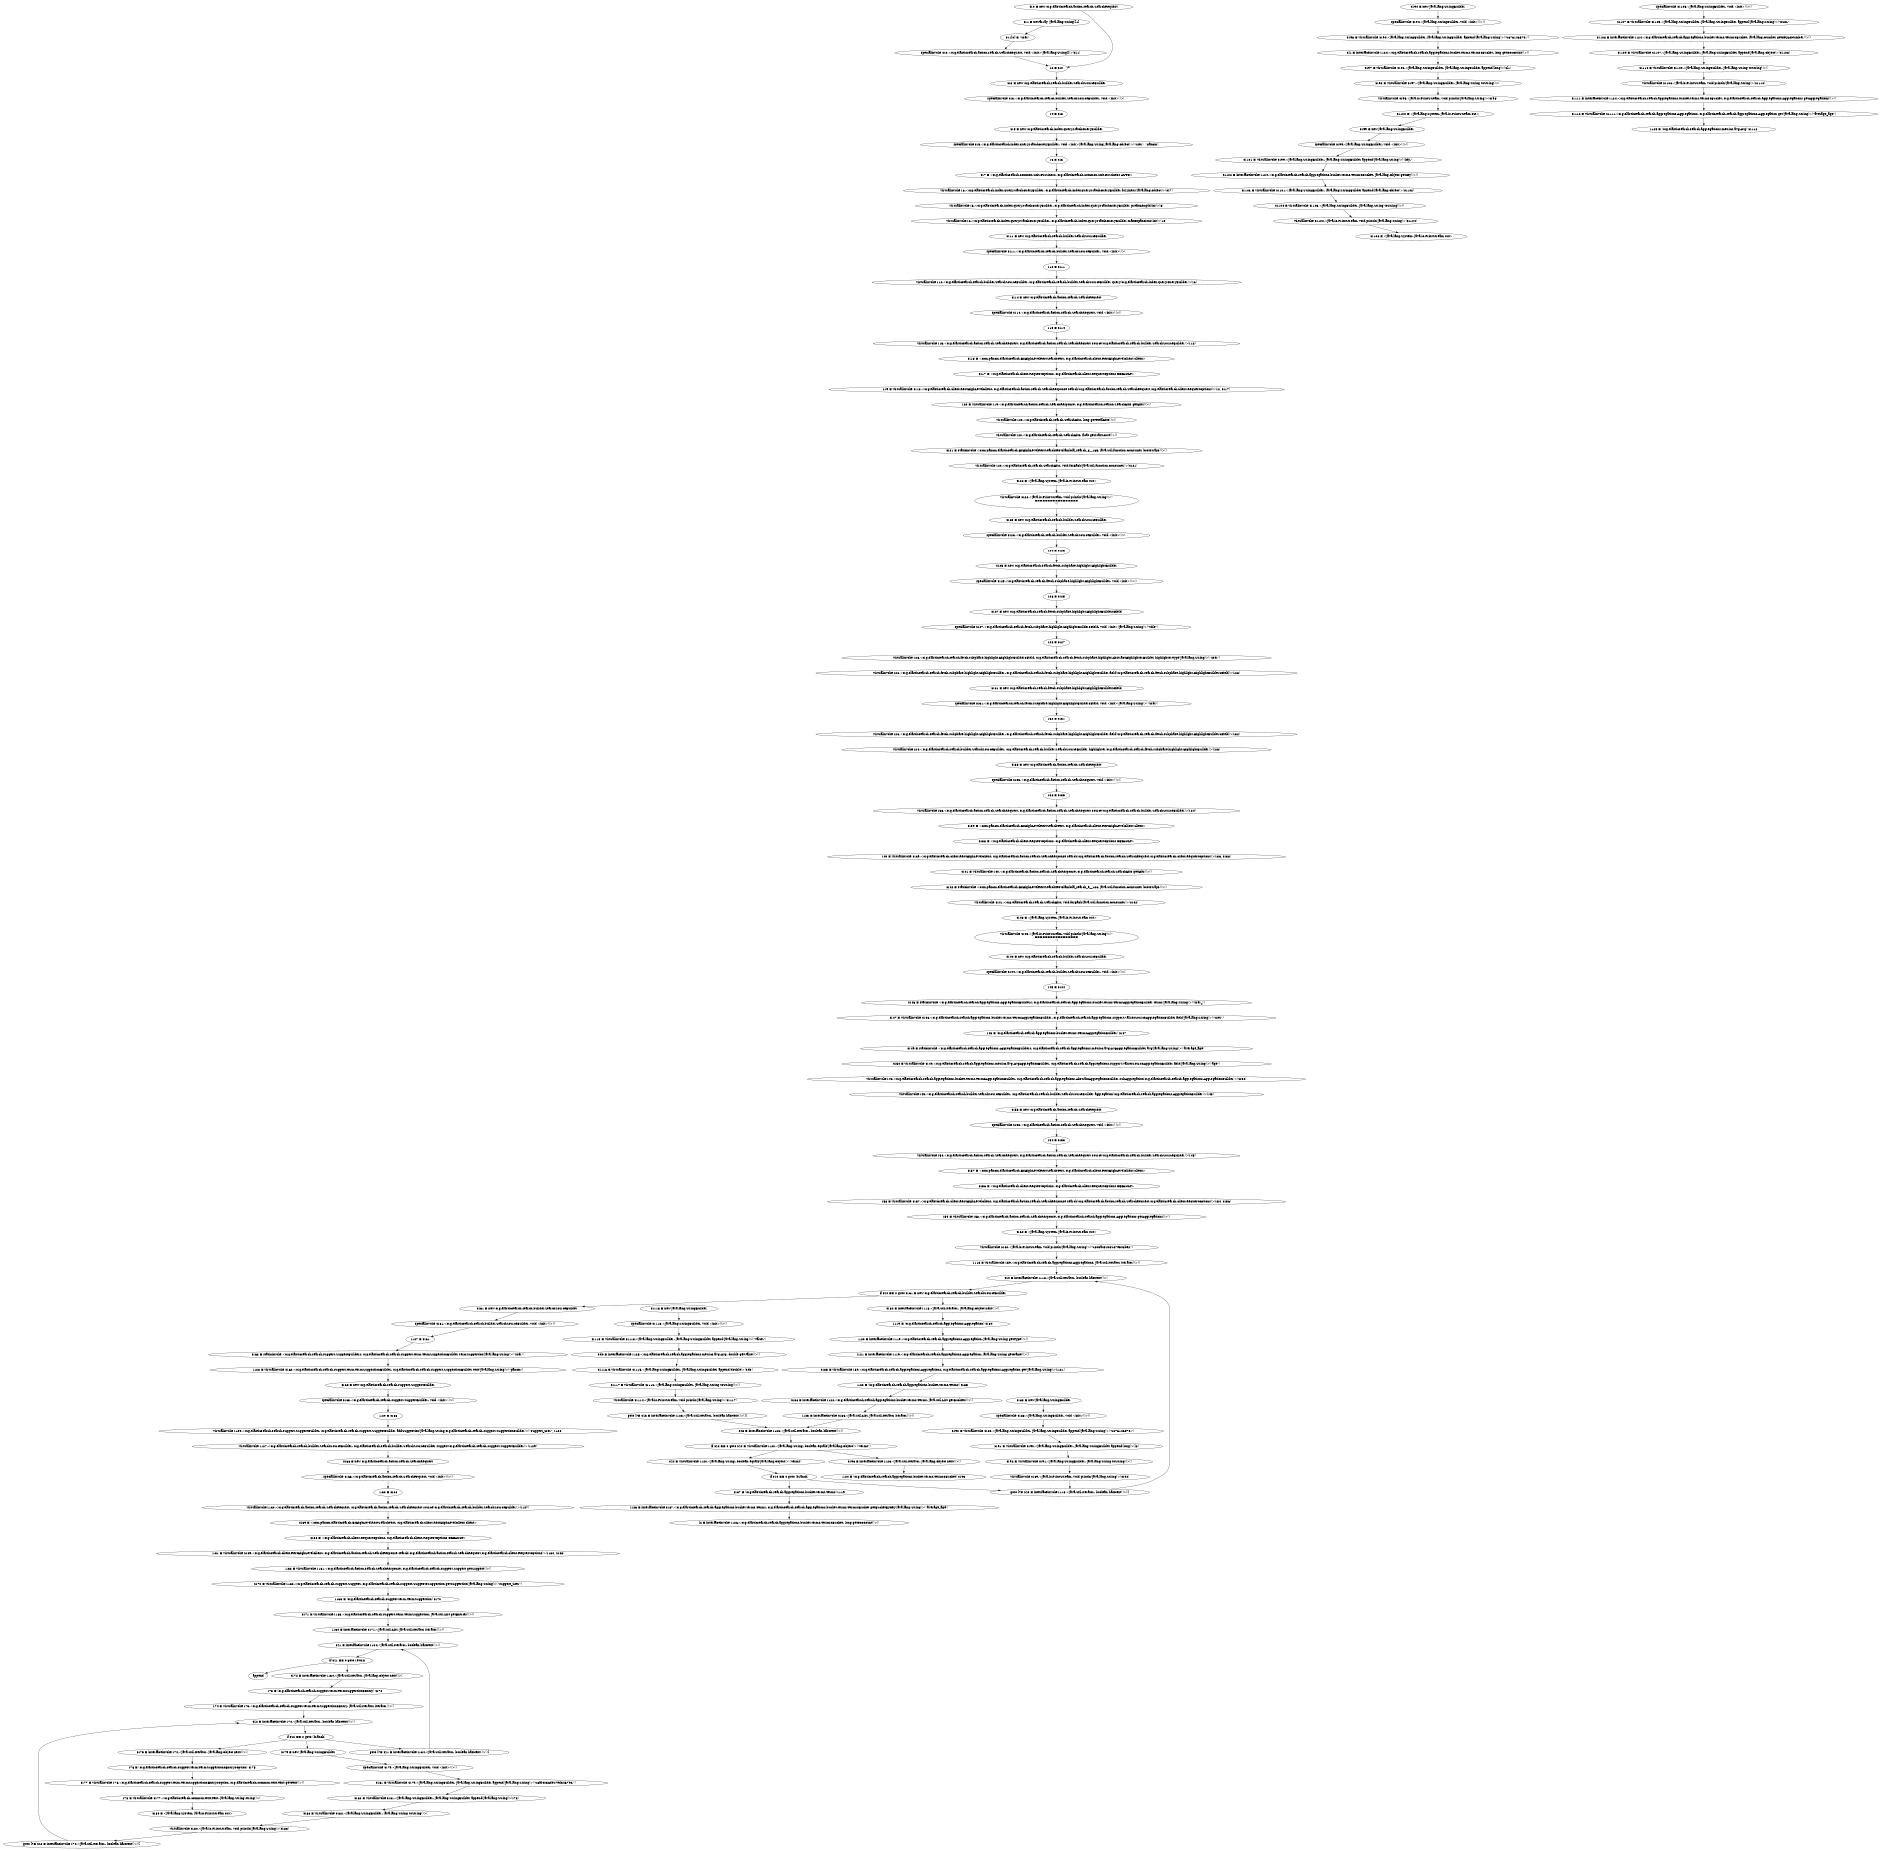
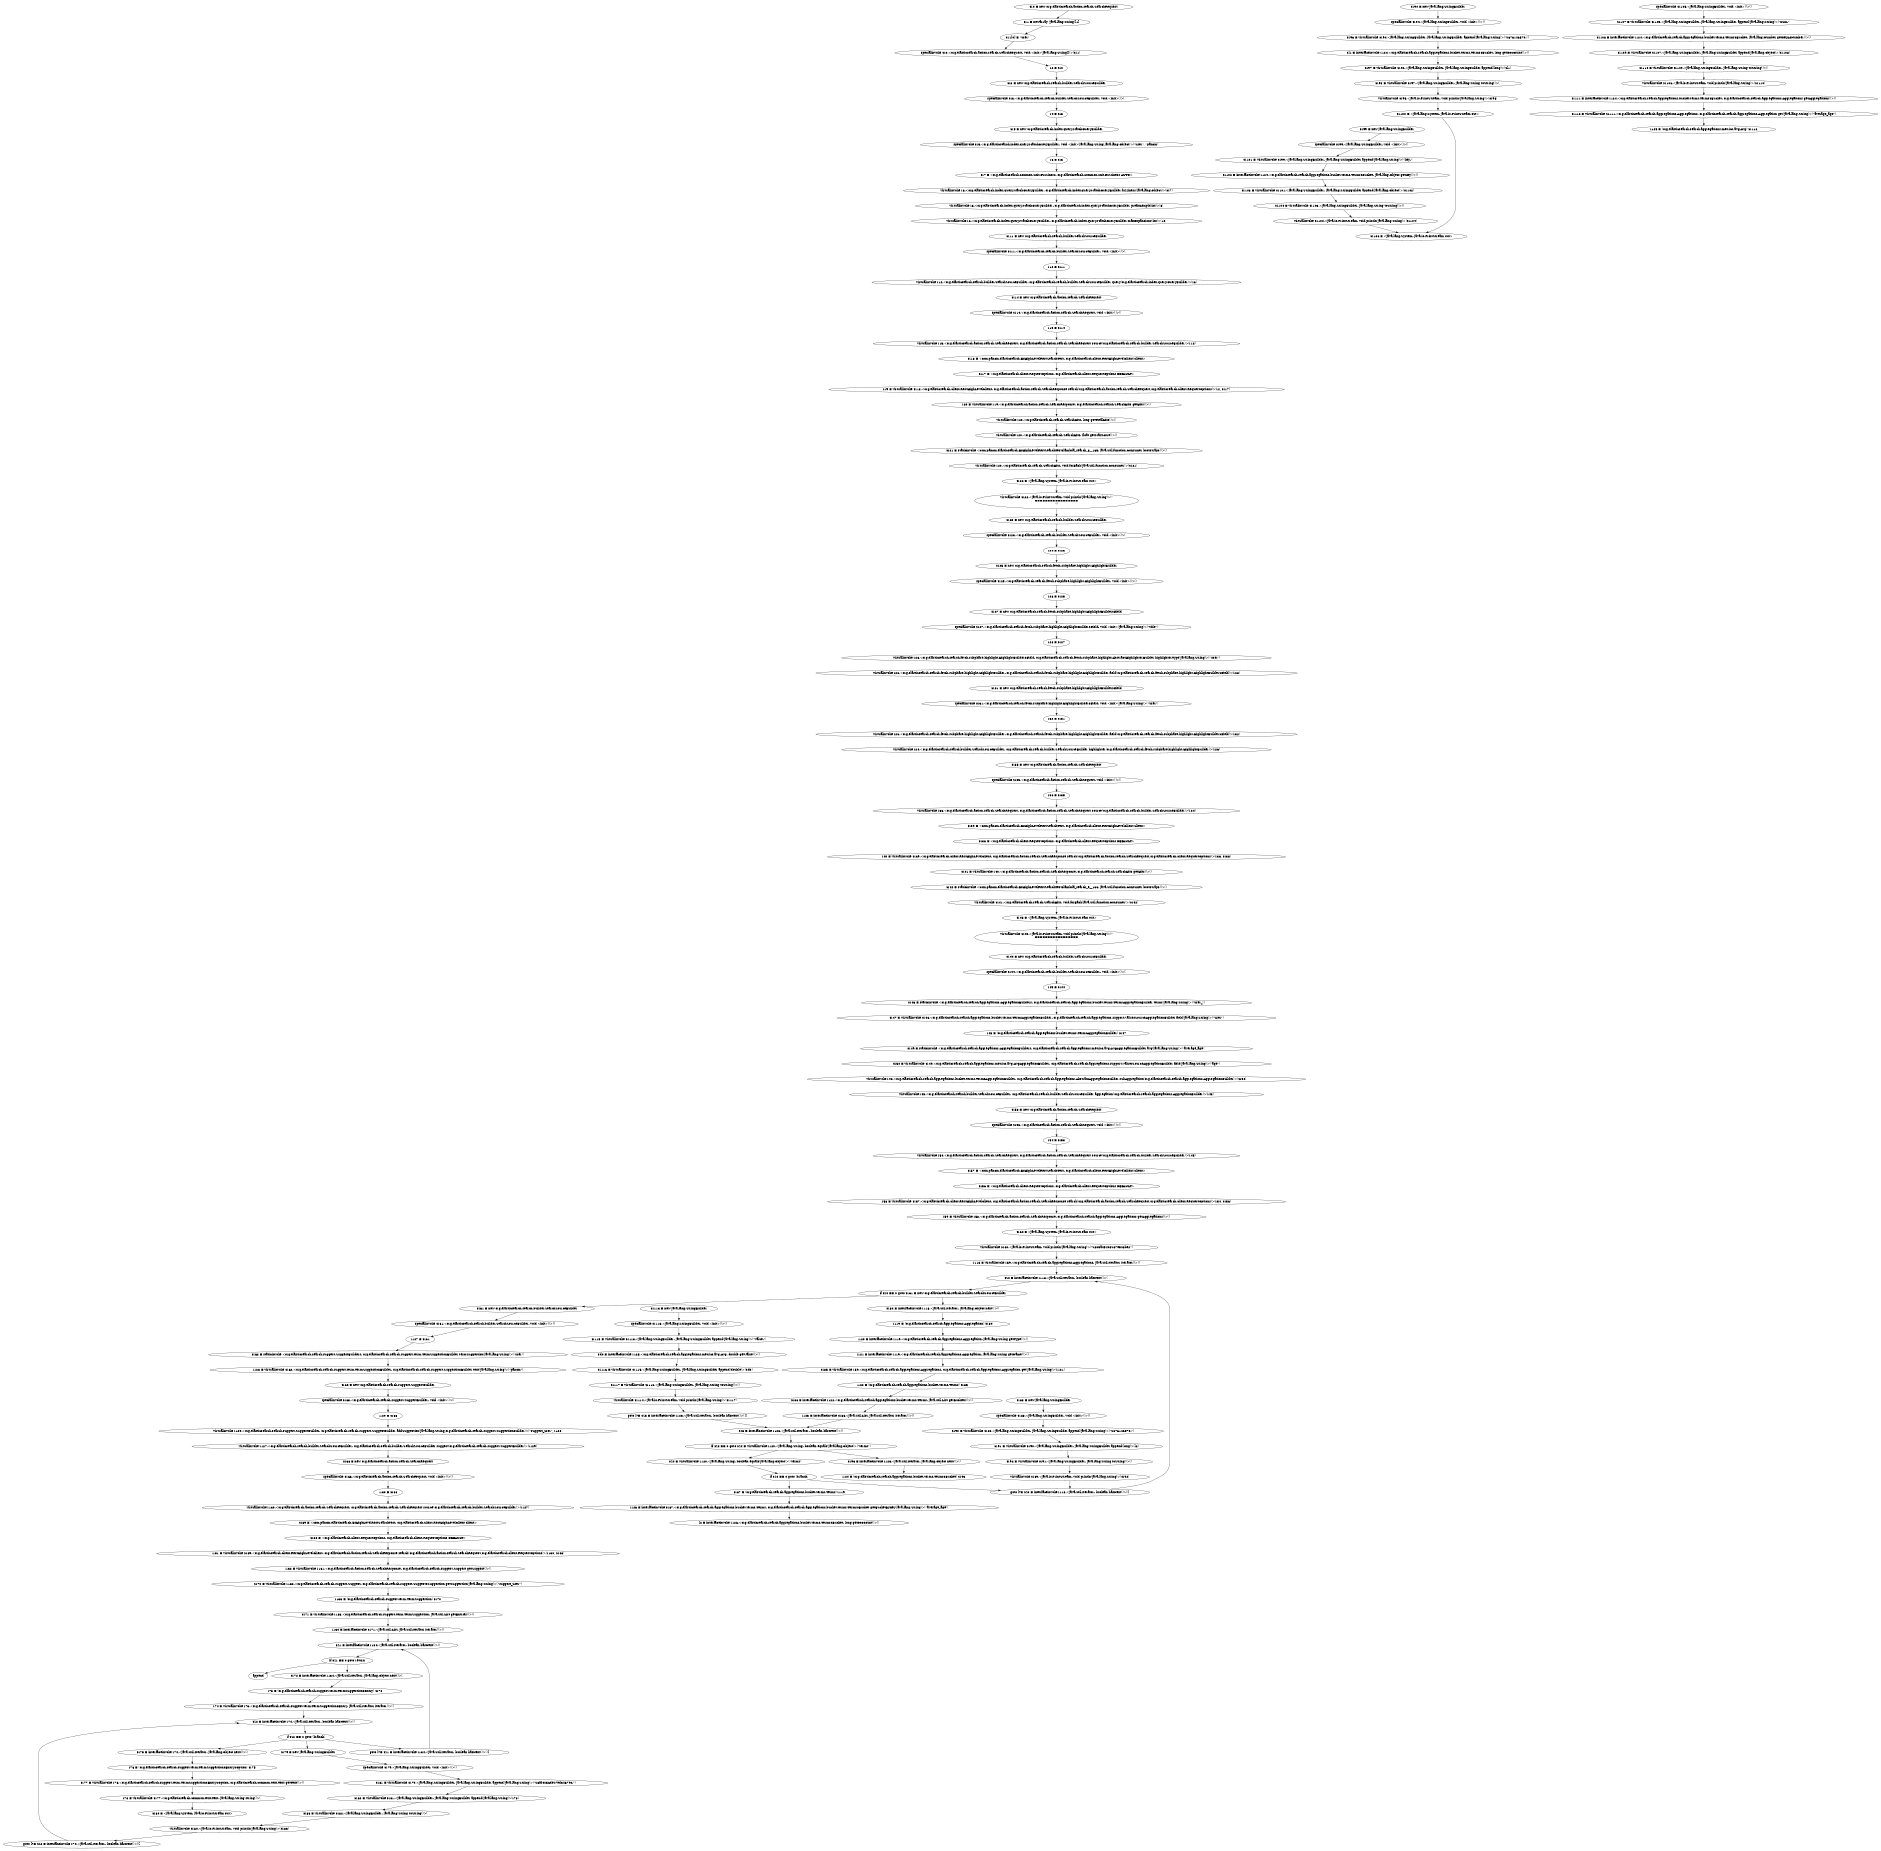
edge "$r0 = new org.elasticsearch.action.search.SearchRequest" -> "r2 = $r0": now "$r0 = new org.elasticsearch.action.search.SearchRequest" -> "$r1 = newarray (java.lang.String)[1]"
edge "r4 = $r3" -> "$r5 = new org.elasticsearch.index.query.MatchQueryBuilder": added
edge "$r100 = <java.lang.System: java.io.PrintStream out>" -> "$r99 = new java.lang.StringBuilder": now "$r100 = <java.lang.System: java.io.PrintStream out>" -> "$r106 = <java.lang.System: java.io.PrintStream out>"
